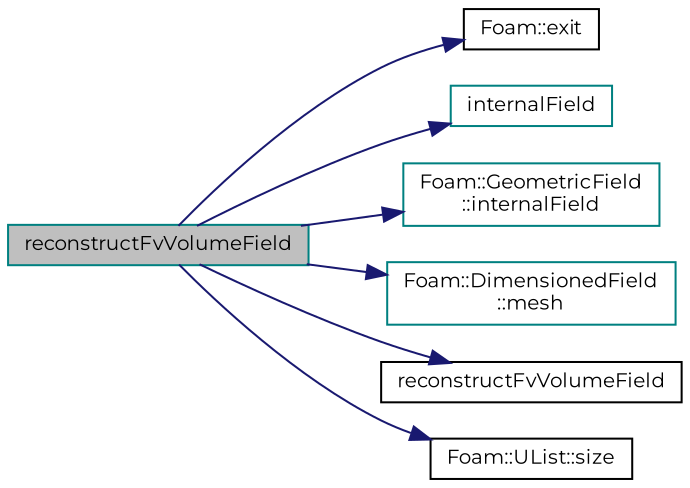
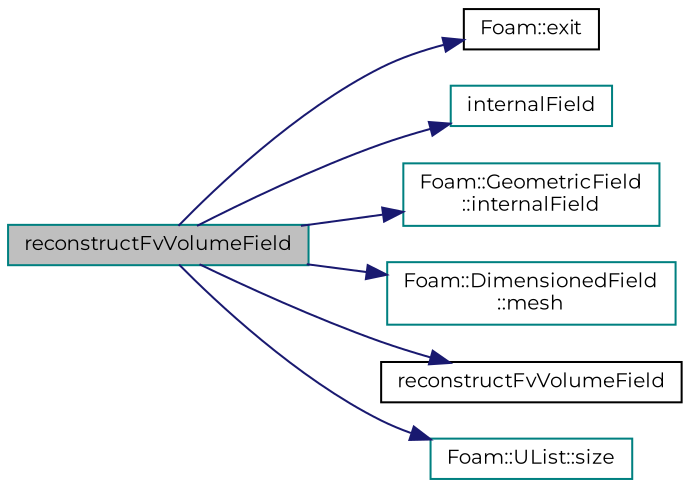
node "Foam::UList::size": color black -> teal
